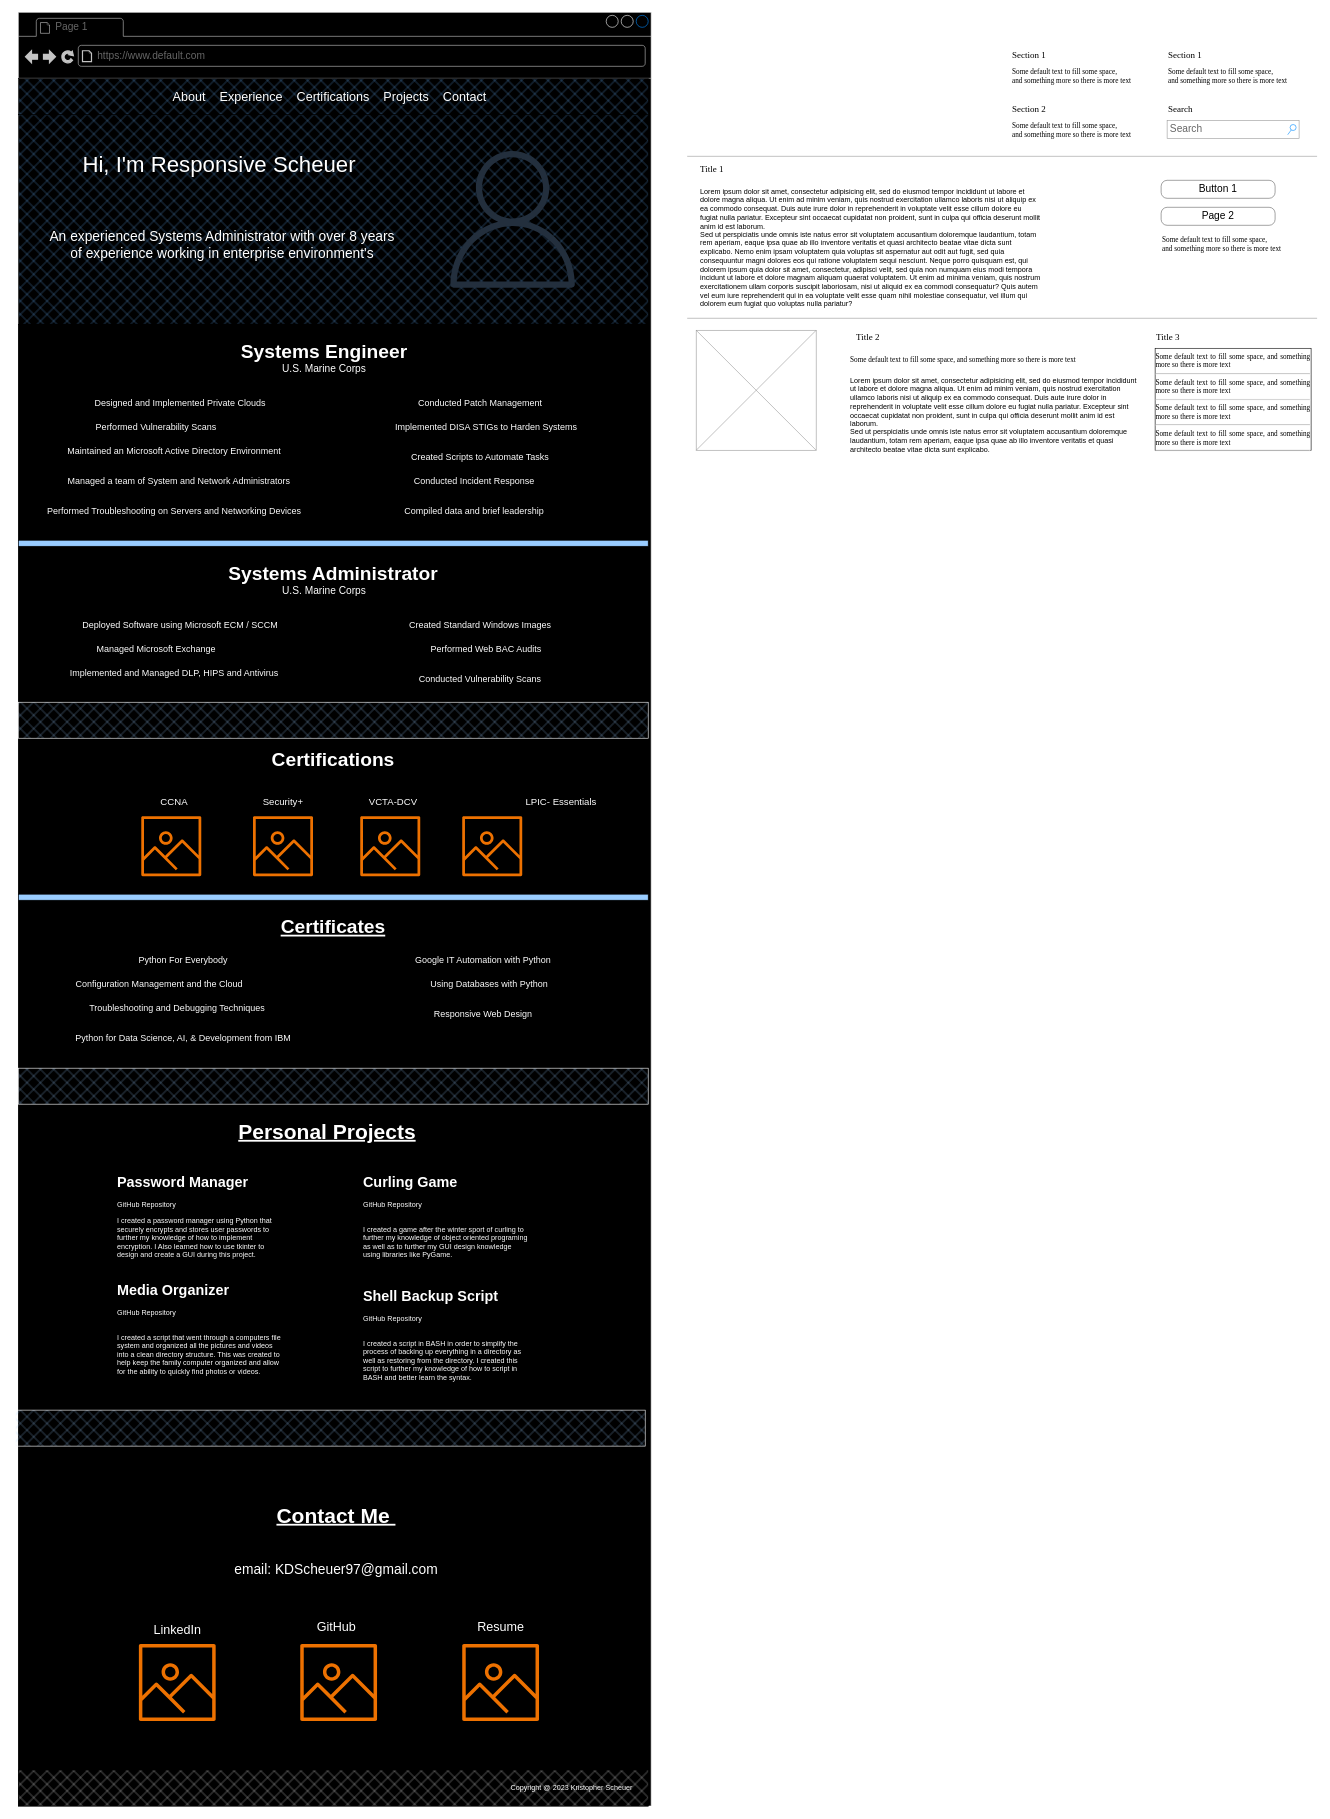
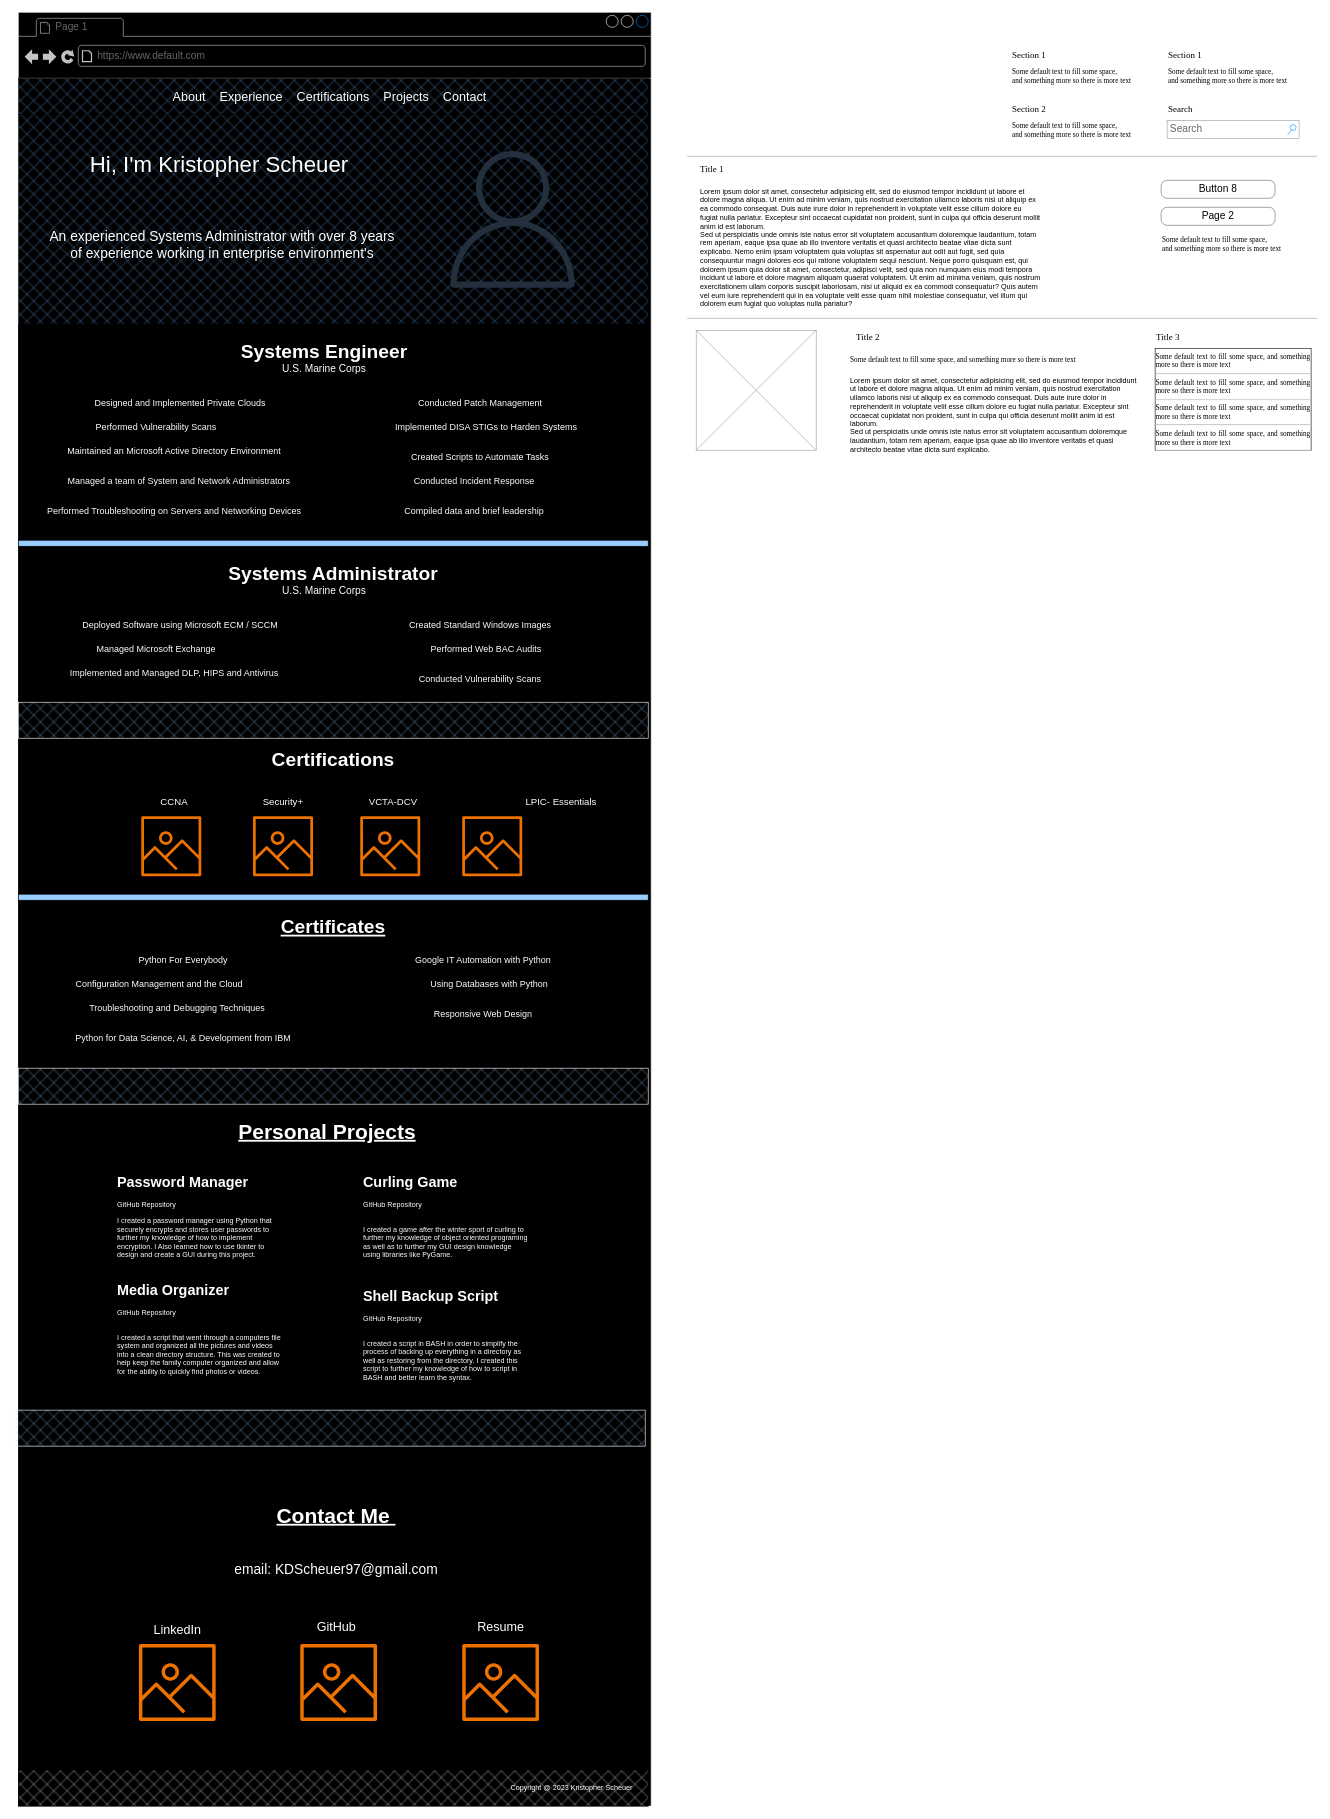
node "Hi, I'm Responsive Scheuer": label "Hi, I'm Responsive Scheuer" -> "Hi, I'm Kristopher Scheuer"
node "Button 1": label "Button 1" -> "Button 8"
